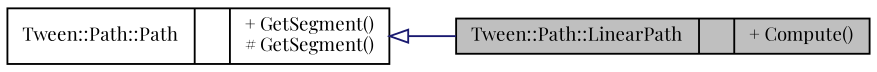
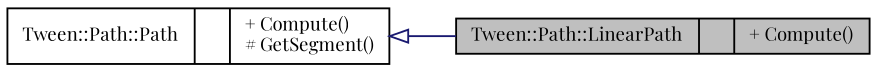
node "Tween::Path::Path": text "+ GetSegment()" -> "+ Compute()"
